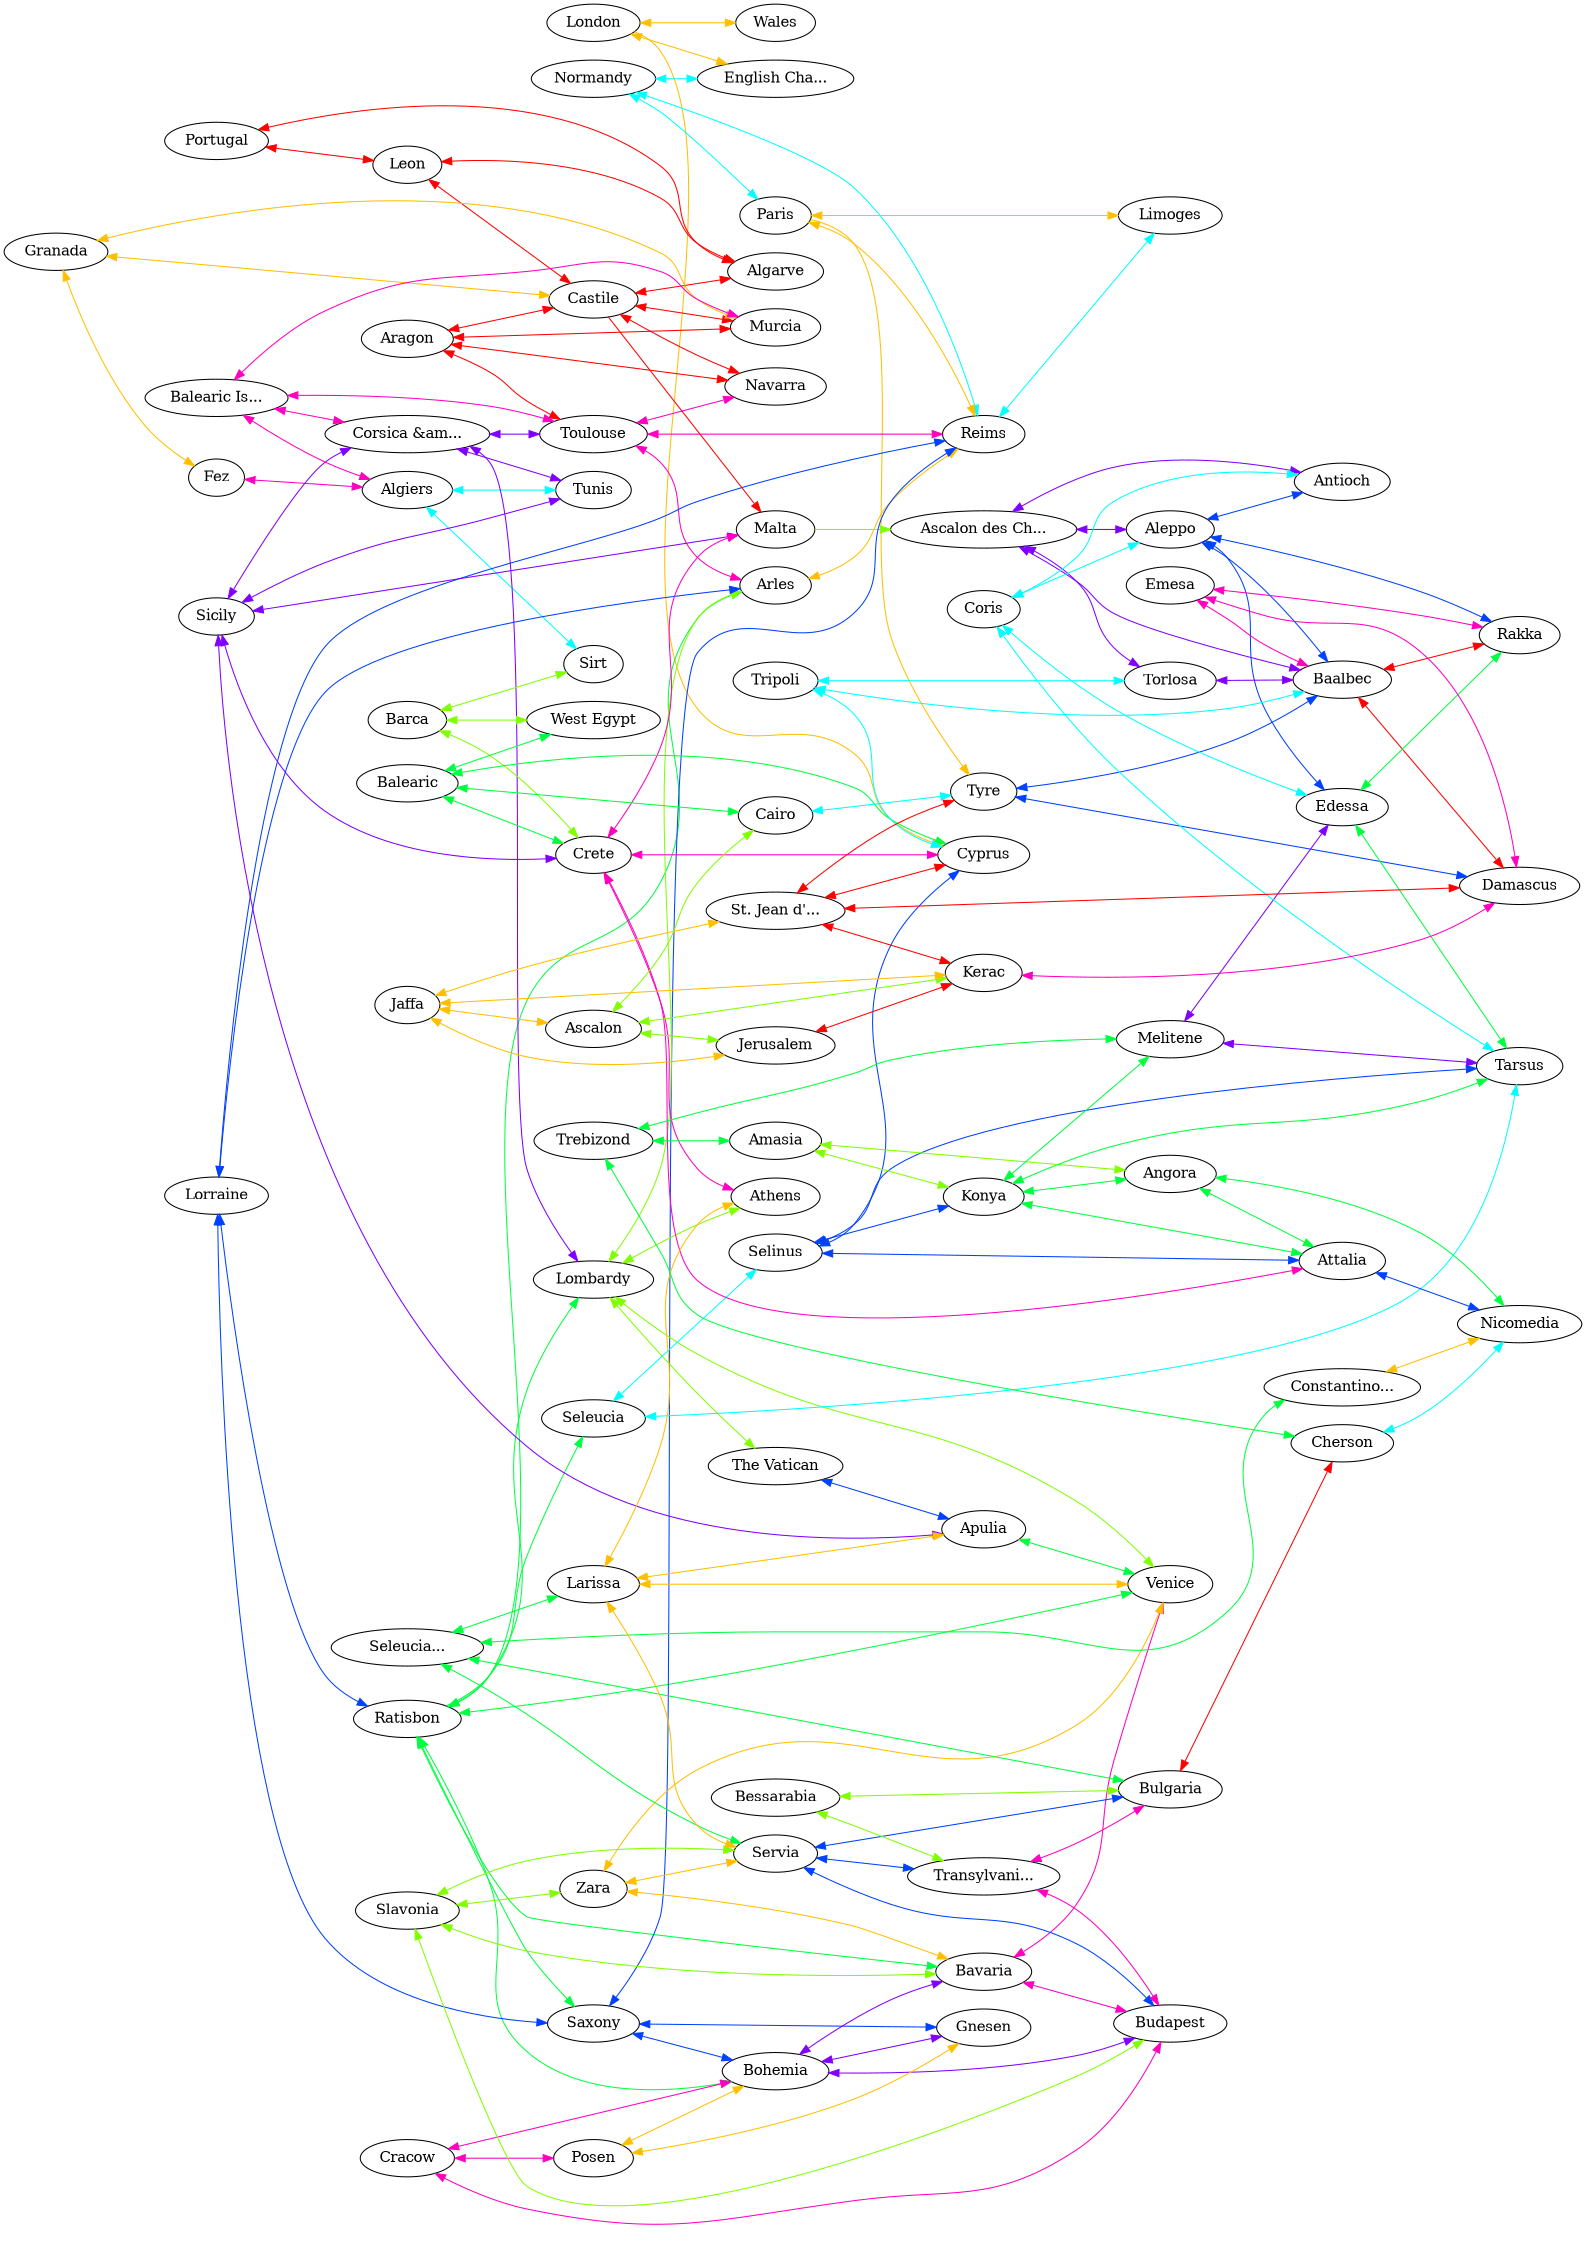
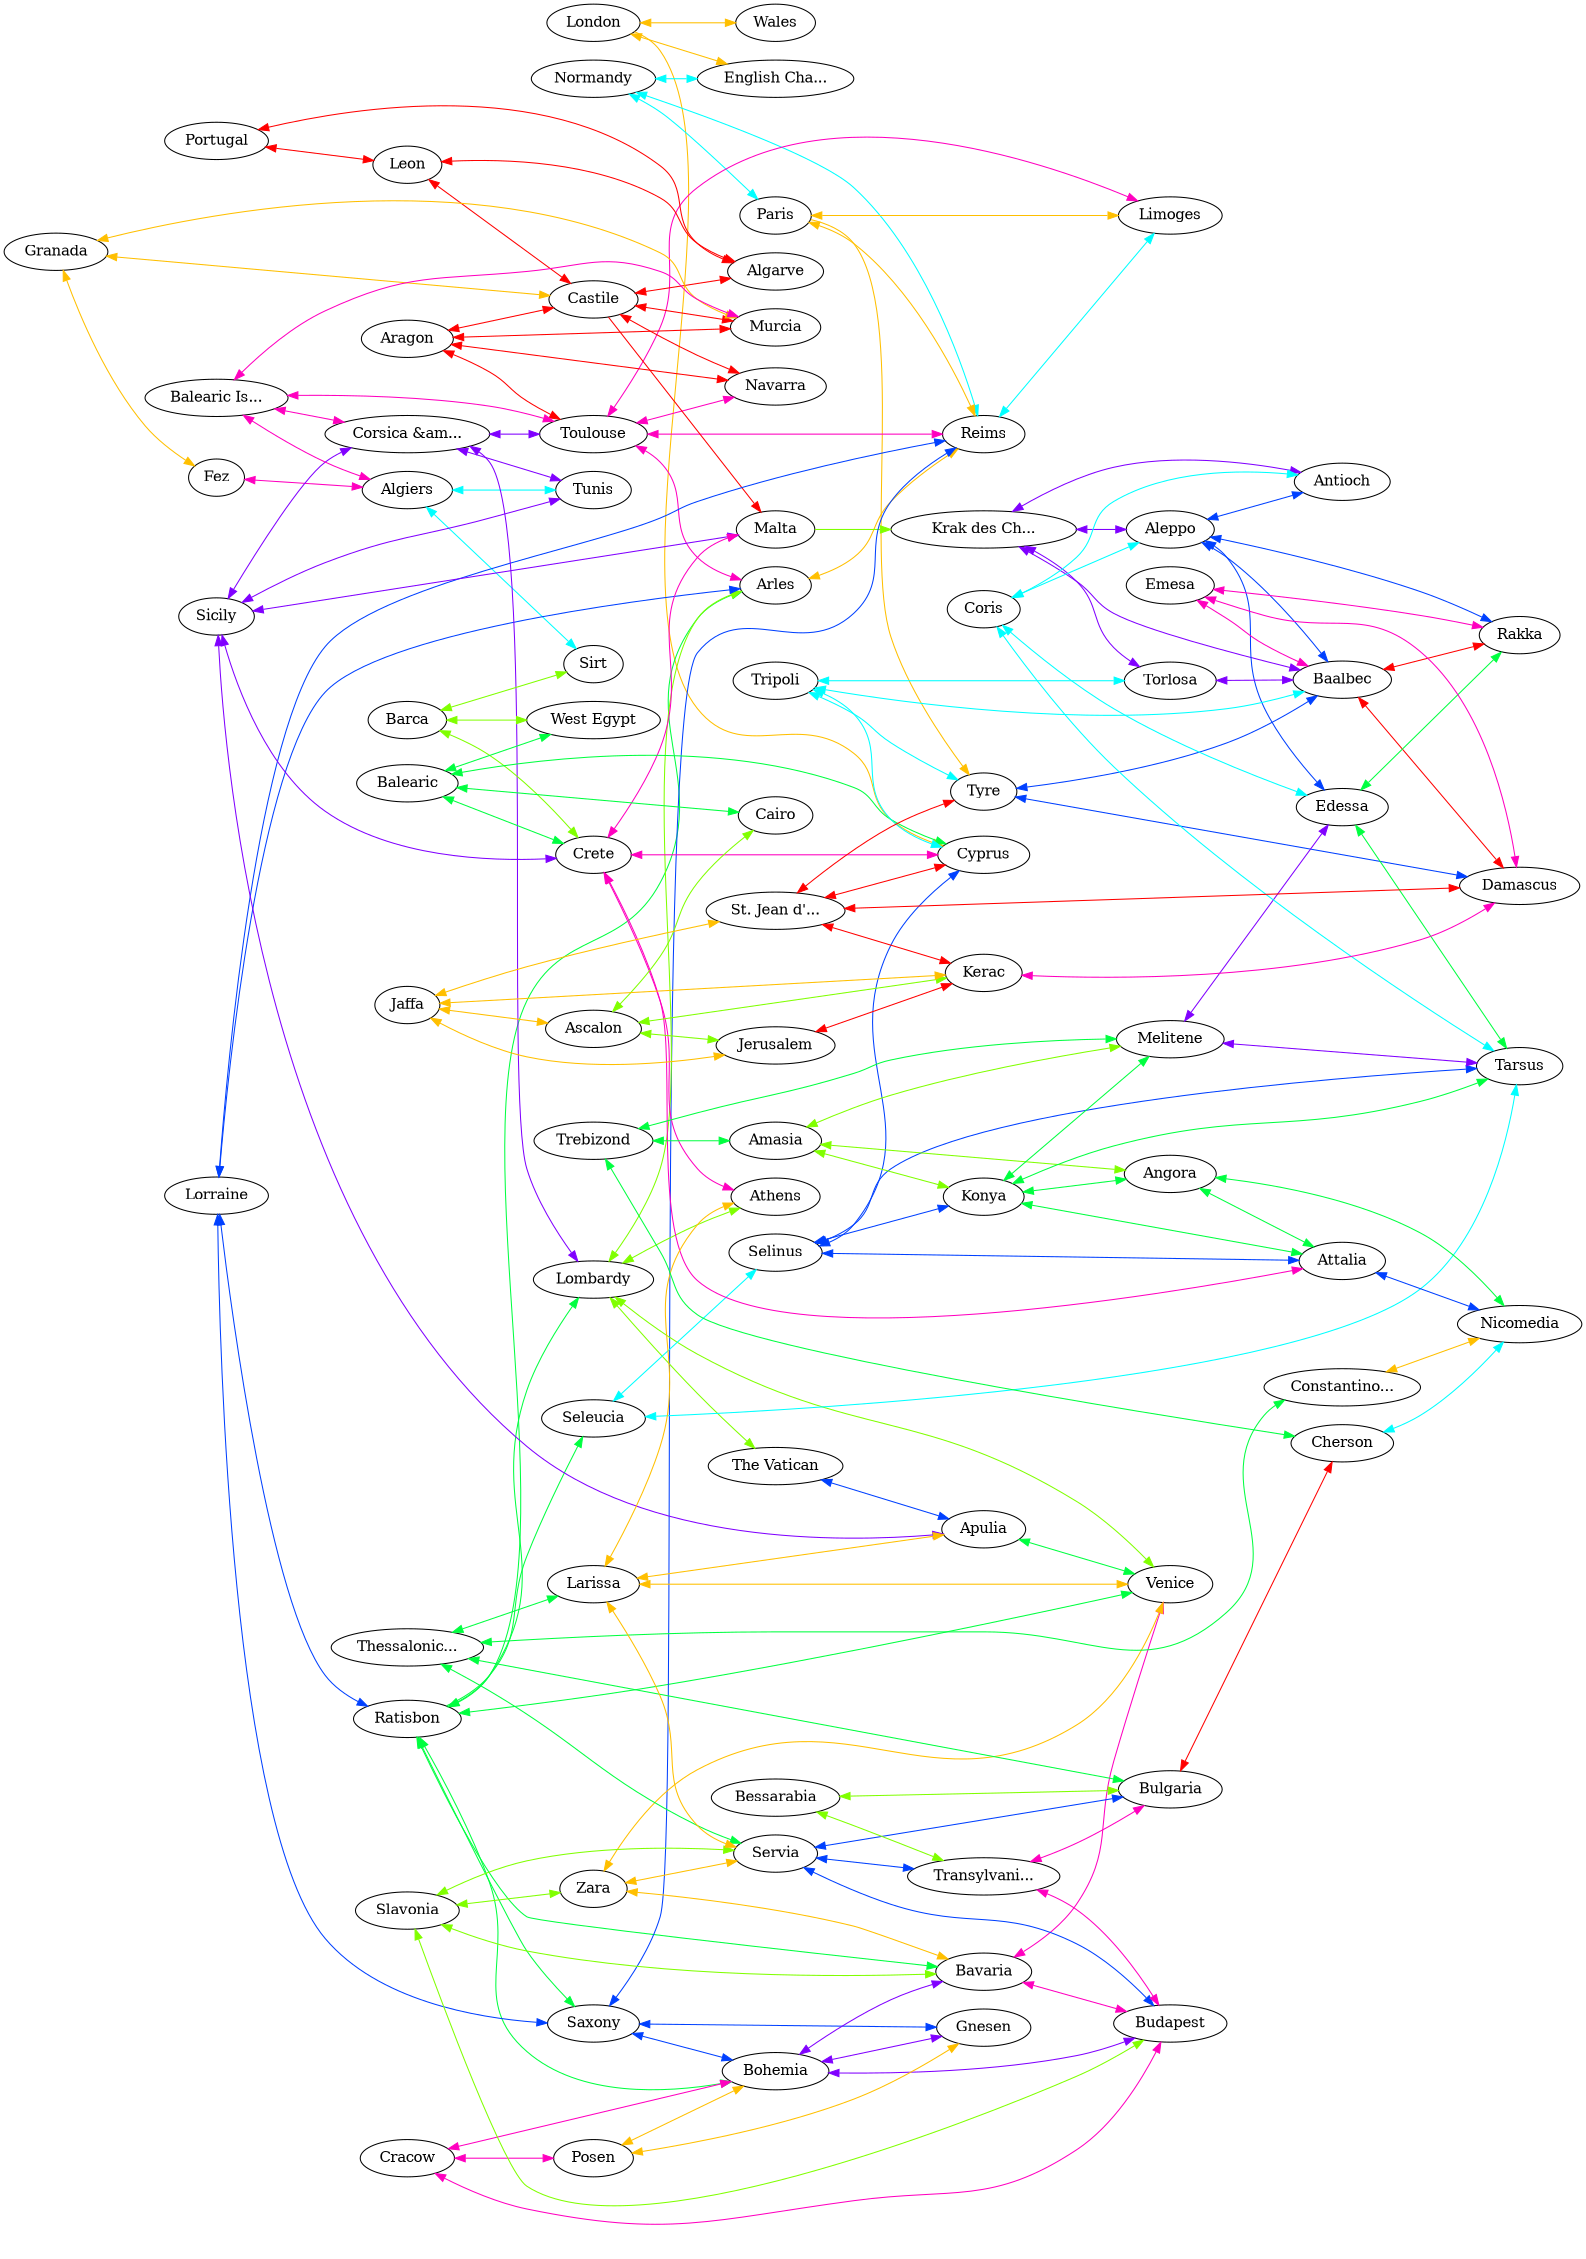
edge "Limoges" -- "Toulouse": added
node "Ascalon des Ch...": label "Ascalon des Ch..." -> "Krak des Ch..."
edge "Tyre" -- "Cairo": now "Tyre" -- "Tripoli"
edge "Melitene" -- "Amasia": added
node "Seleucia...": label "Seleucia..." -> "Thessalonic..."
